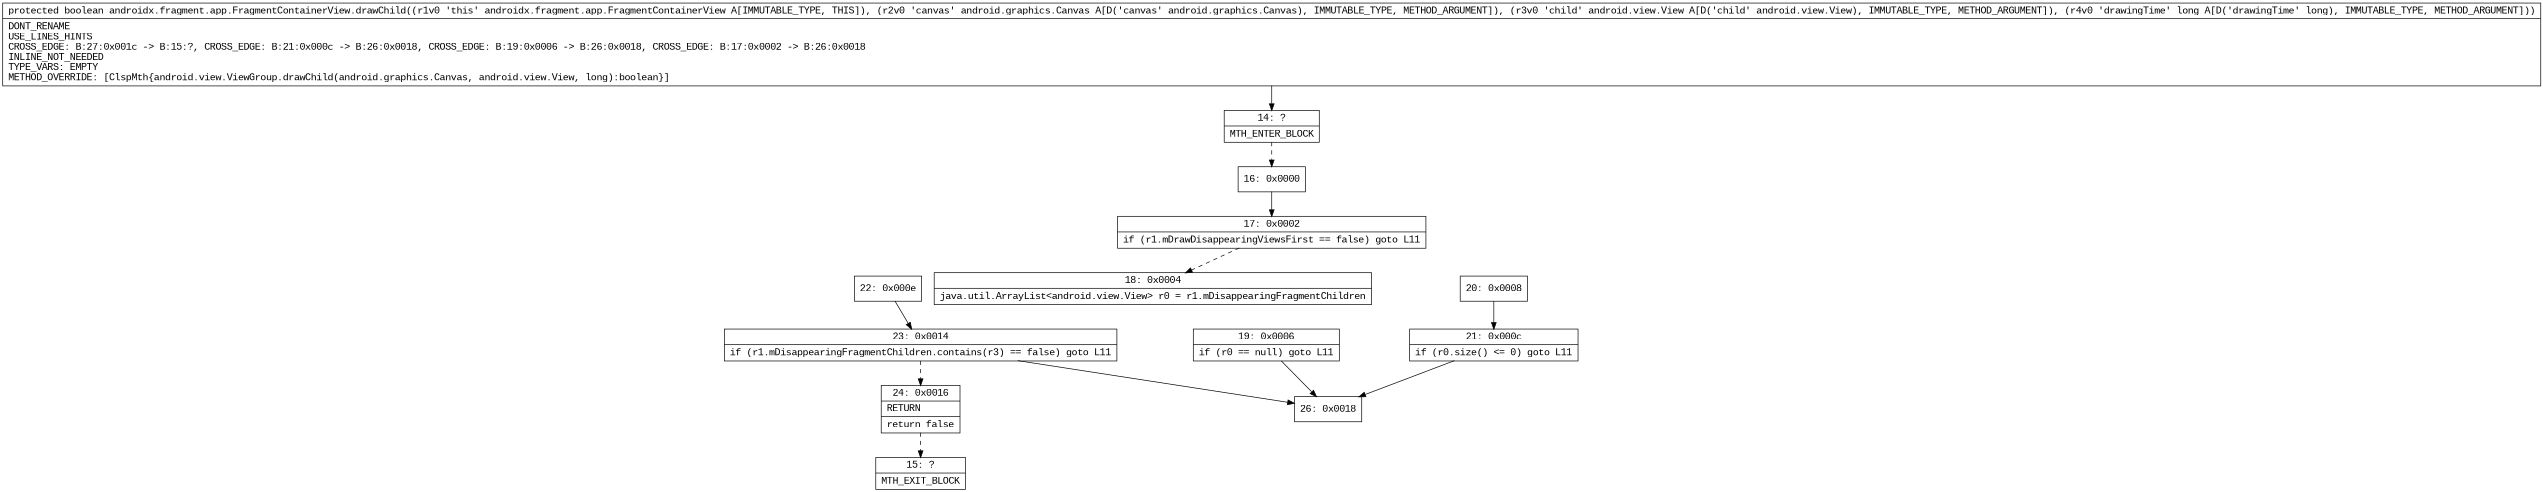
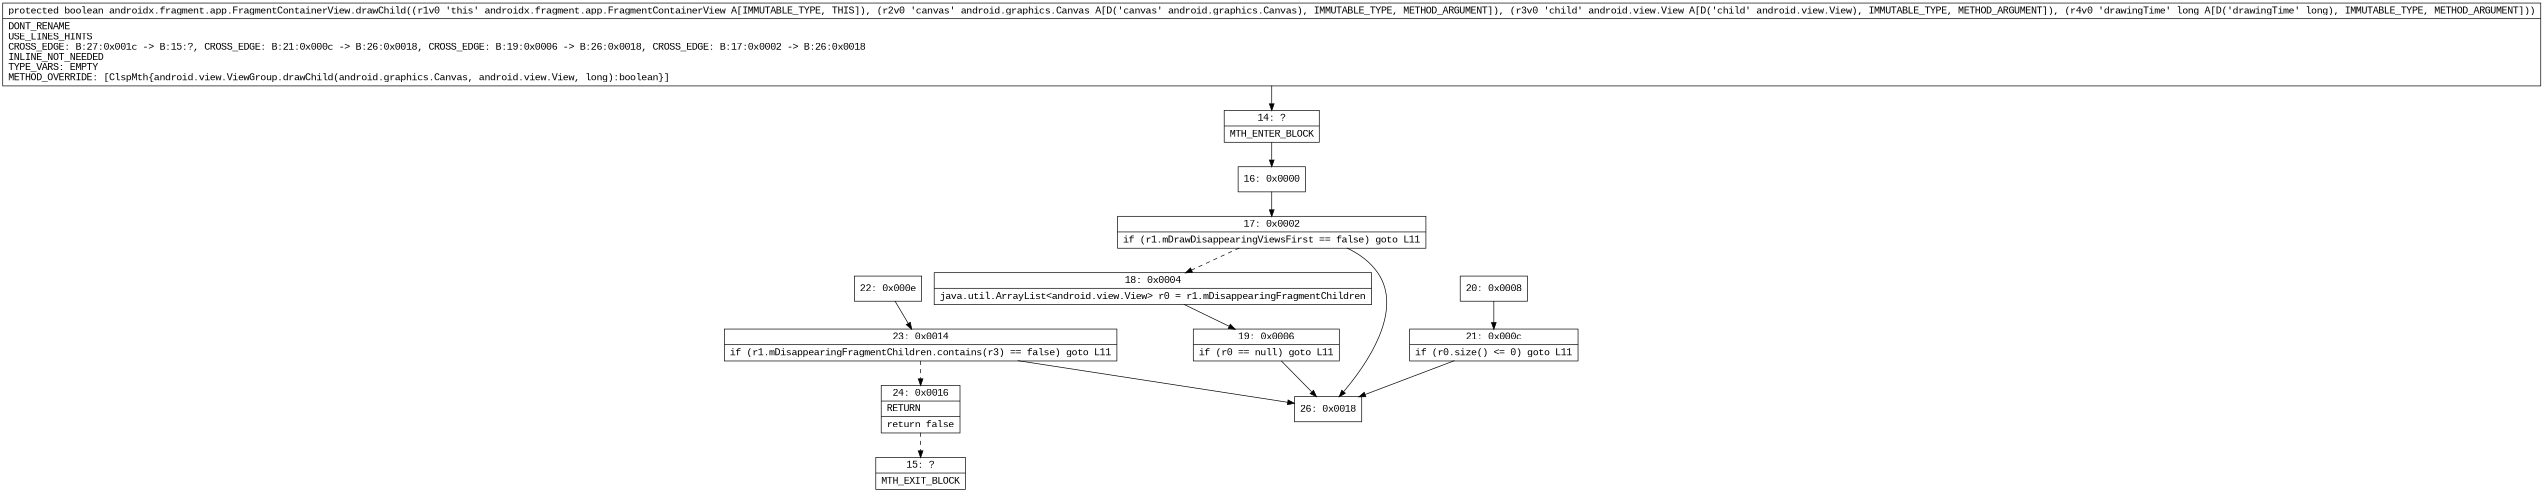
edge "14: ?" -> "16: 0x0000": style dashed -> solid
edge "18: 0x0004" -> "19: 0x0006": added
edge "17: 0x0002" -> "26: 0x0018": added
